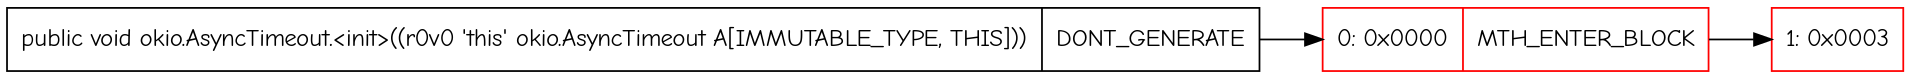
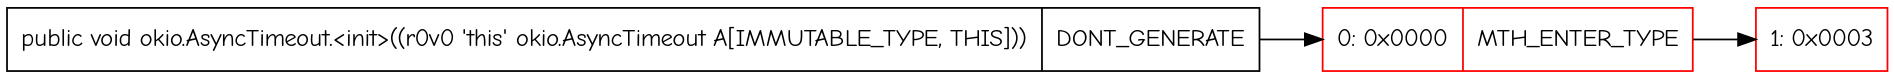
node "0: 0x0000": text "MTH_ENTER_BLOCK" -> "MTH_ENTER_TYPE"
